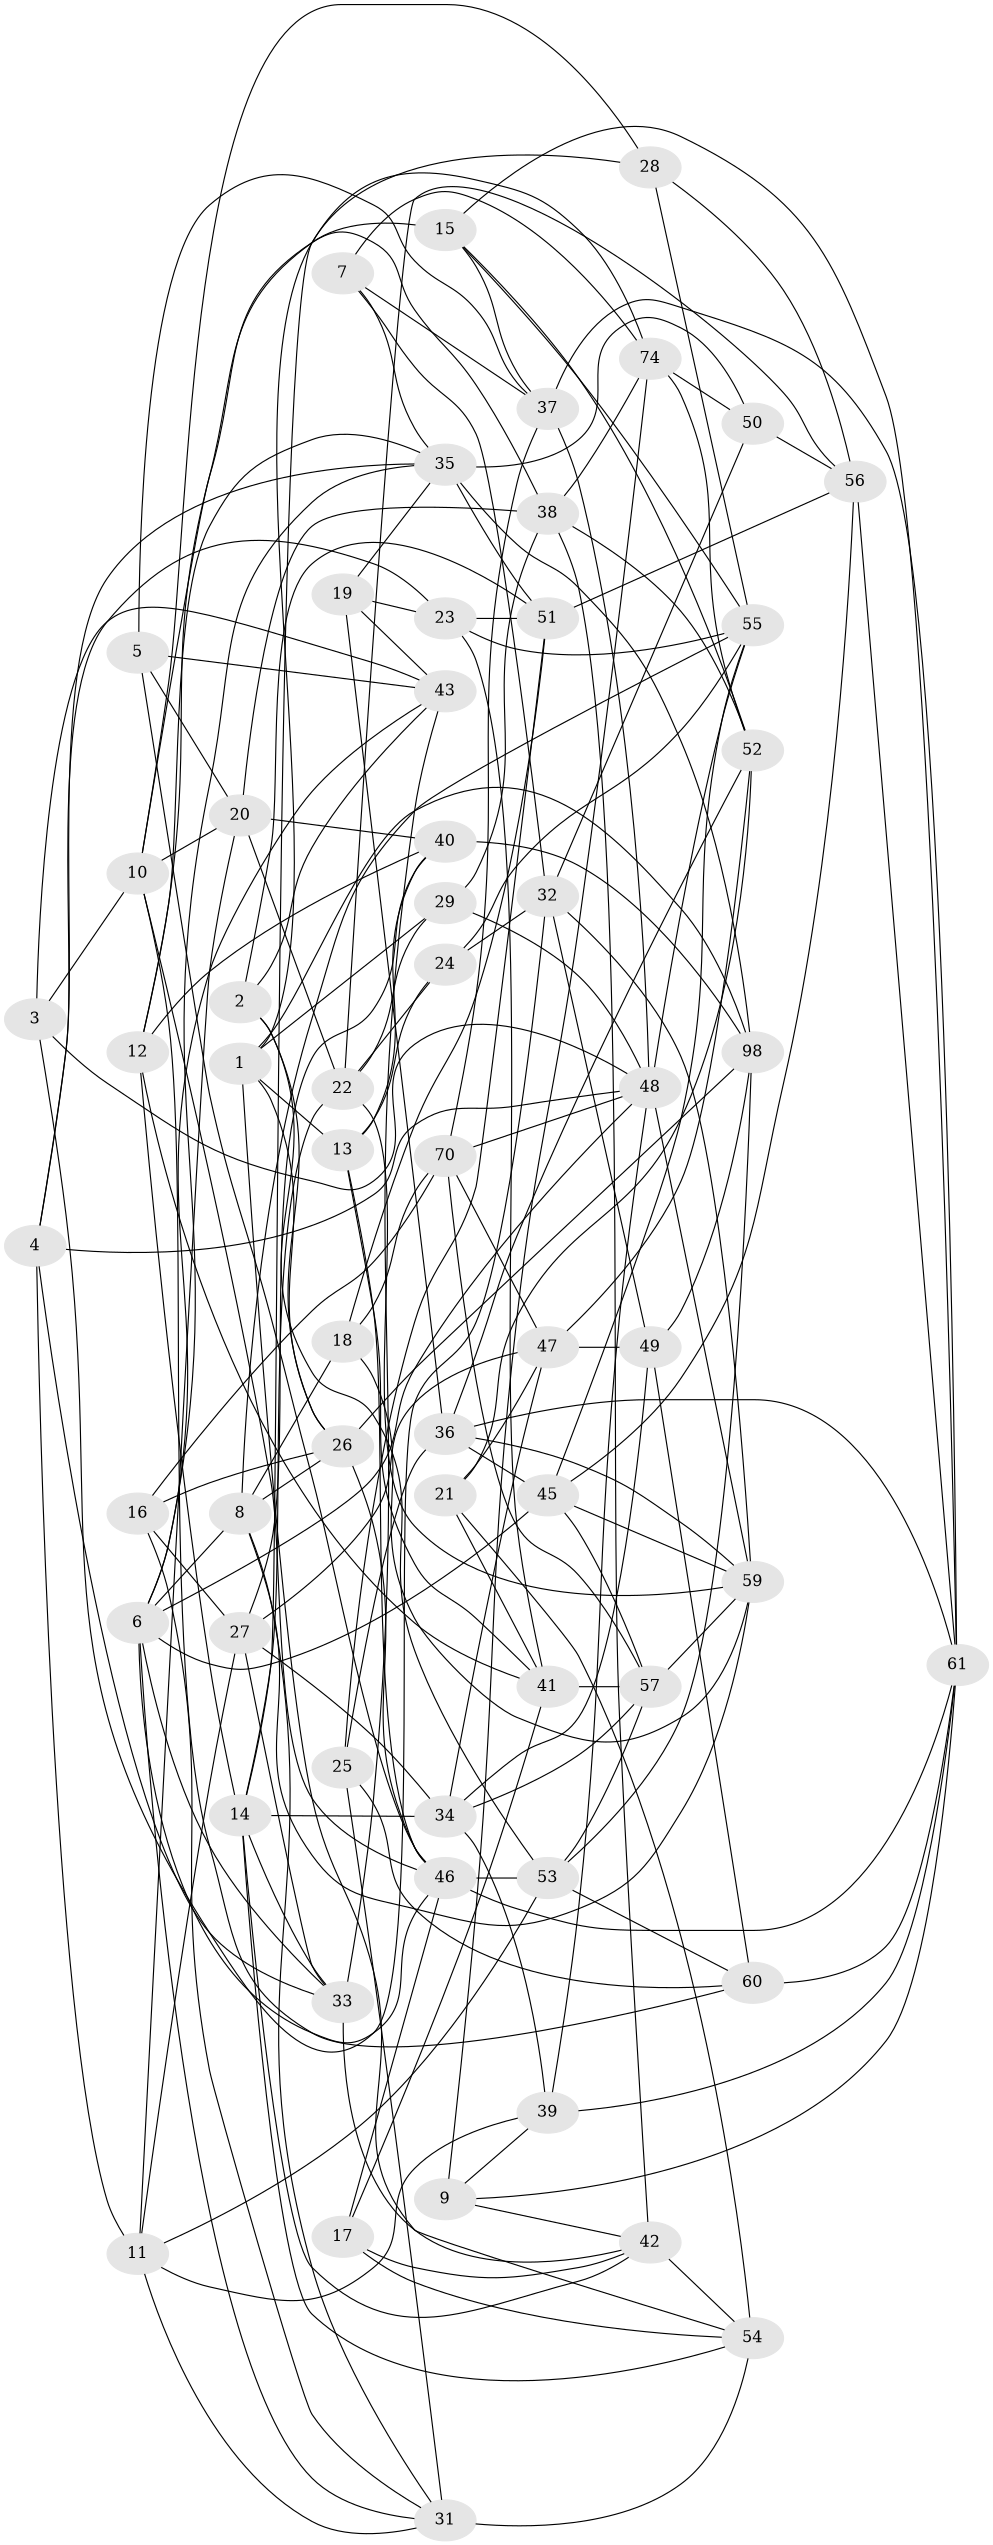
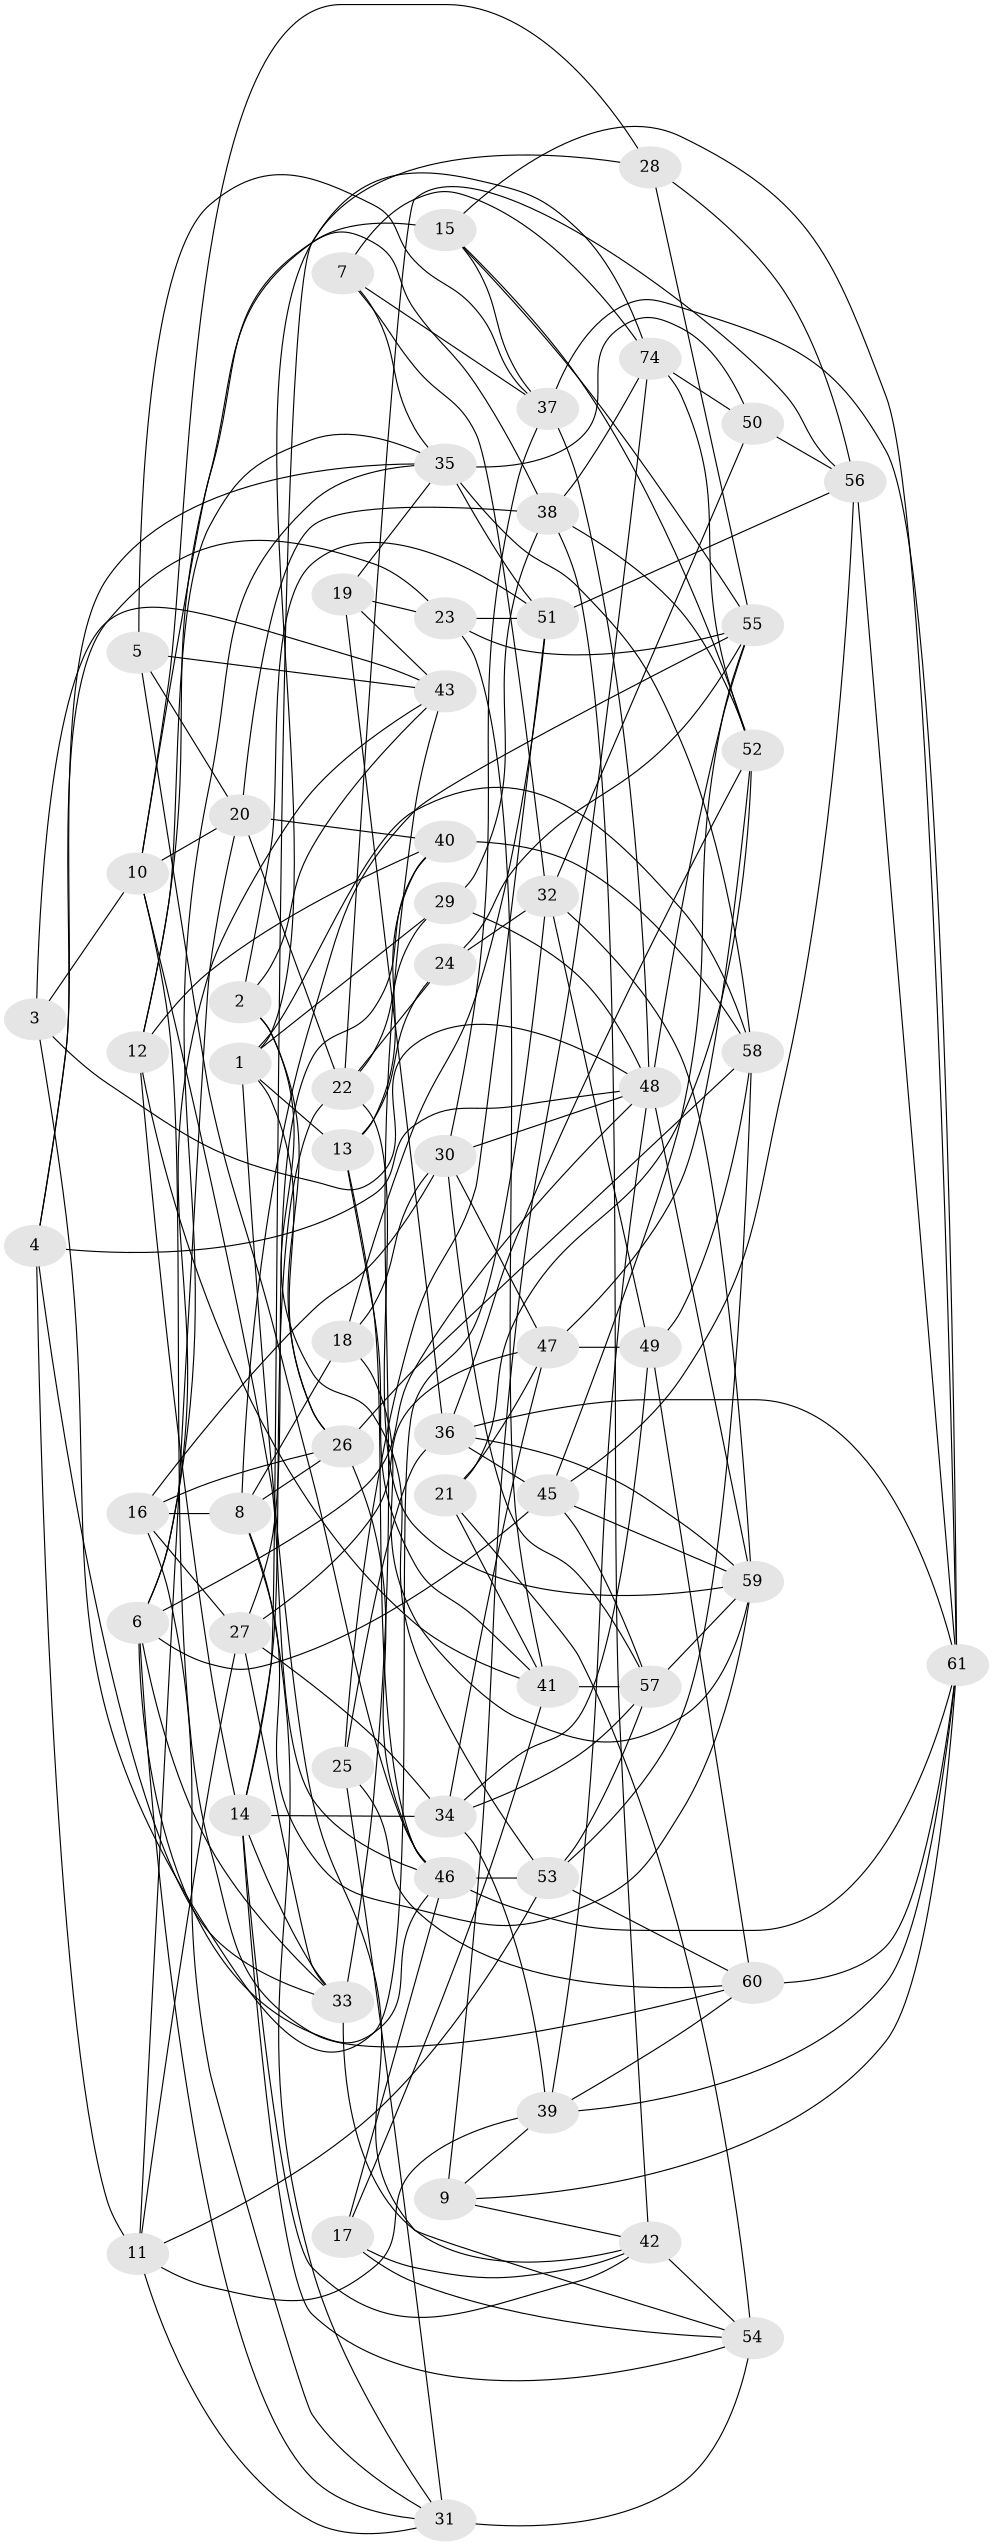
node "98": label "98" -> "58"
node "70": label "70" -> "30"
edge "8" -- "6": now "8" -- "16"
edge "60" -- "39": added
